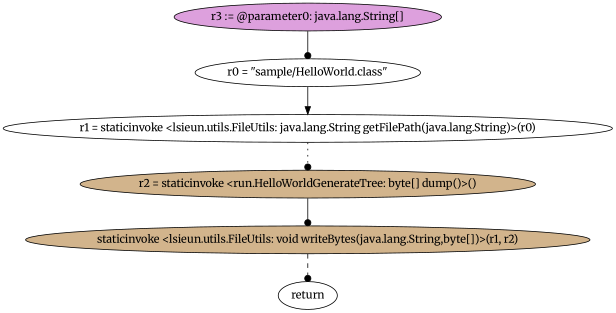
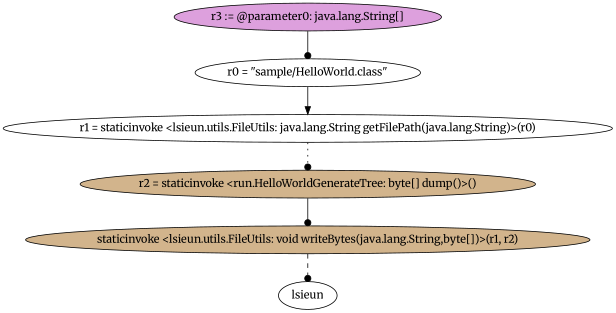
node "return": label "return" -> "lsieun"
